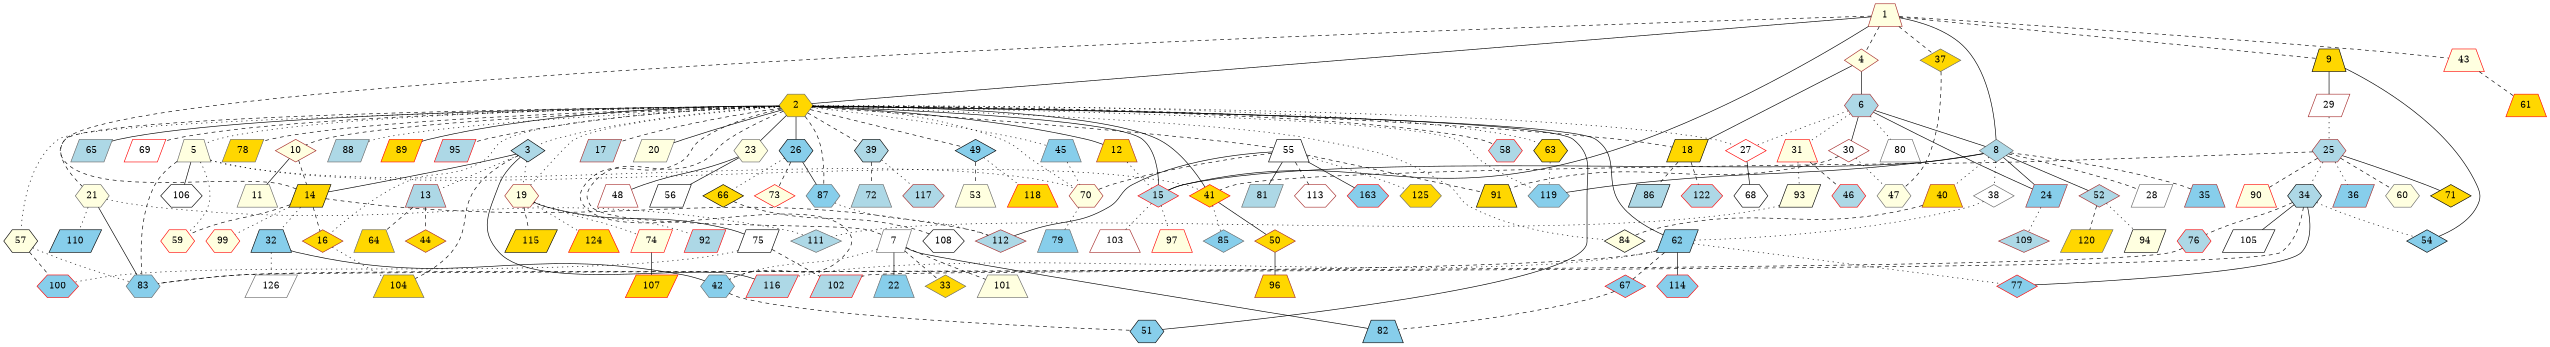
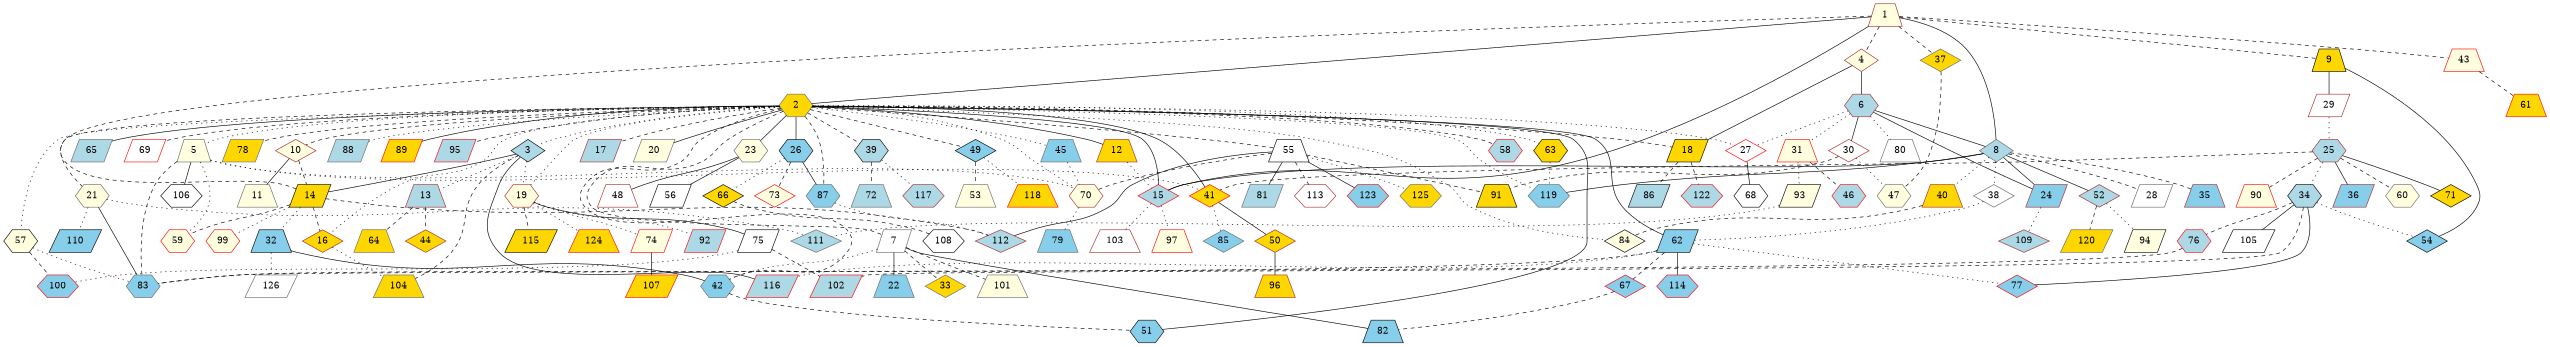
edge "25" -- "36": style dotted -> solid
node "163": label "163" -> "123"
